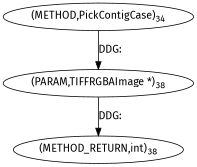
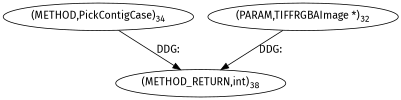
edge "(METHOD,PickContigCase)" -> "(PARAM,TIFFRGBAImage *)": now "(METHOD,PickContigCase)" -> "(METHOD_RETURN,int)"
node "(PARAM,TIFFRGBAImage *)": text "38" -> "32"
